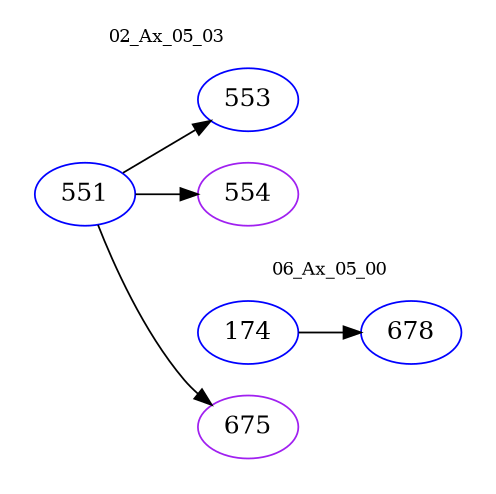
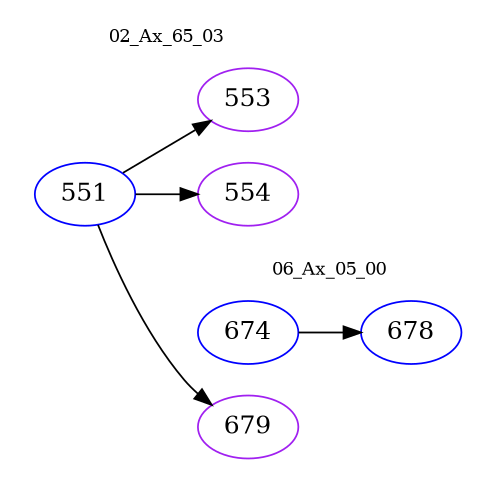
cluster "02_Ax_05_03": label "02_Ax_05_03" -> "02_Ax_65_03"
node "553": color blue -> purple
node "174": label "174" -> "674"
node "675": label "675" -> "679"
